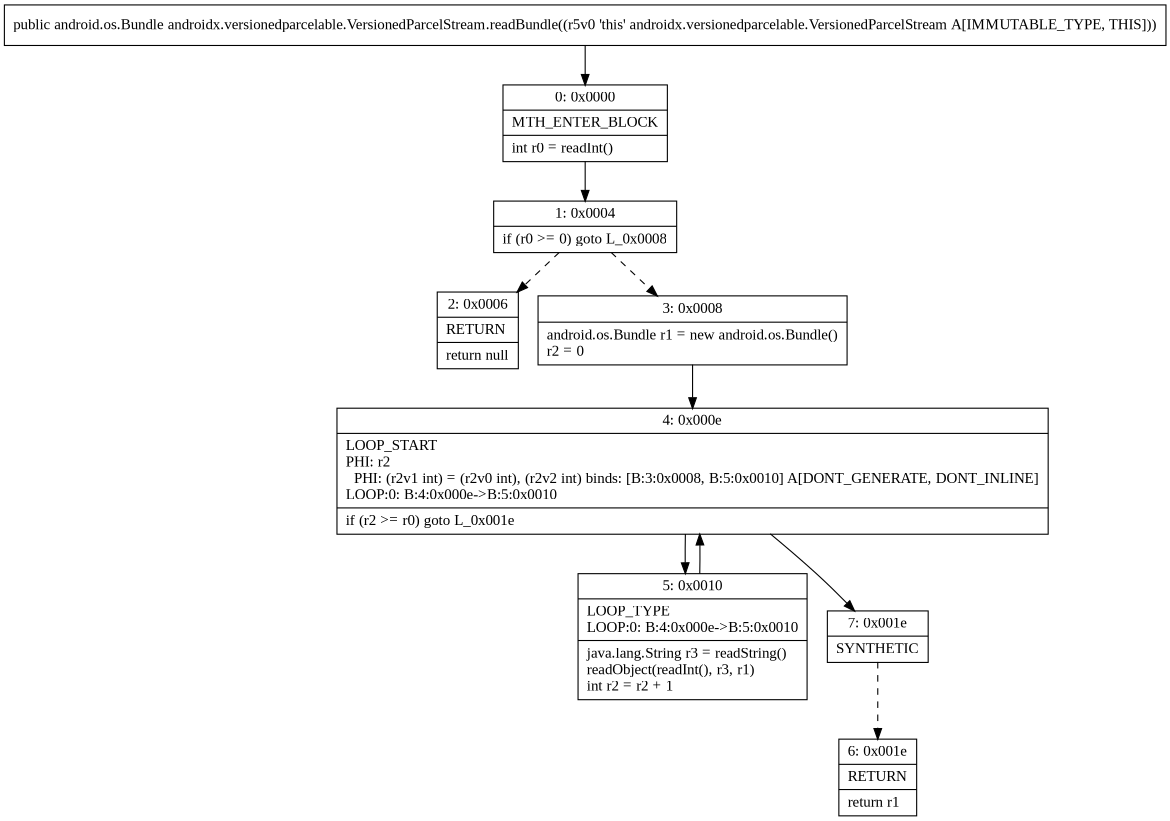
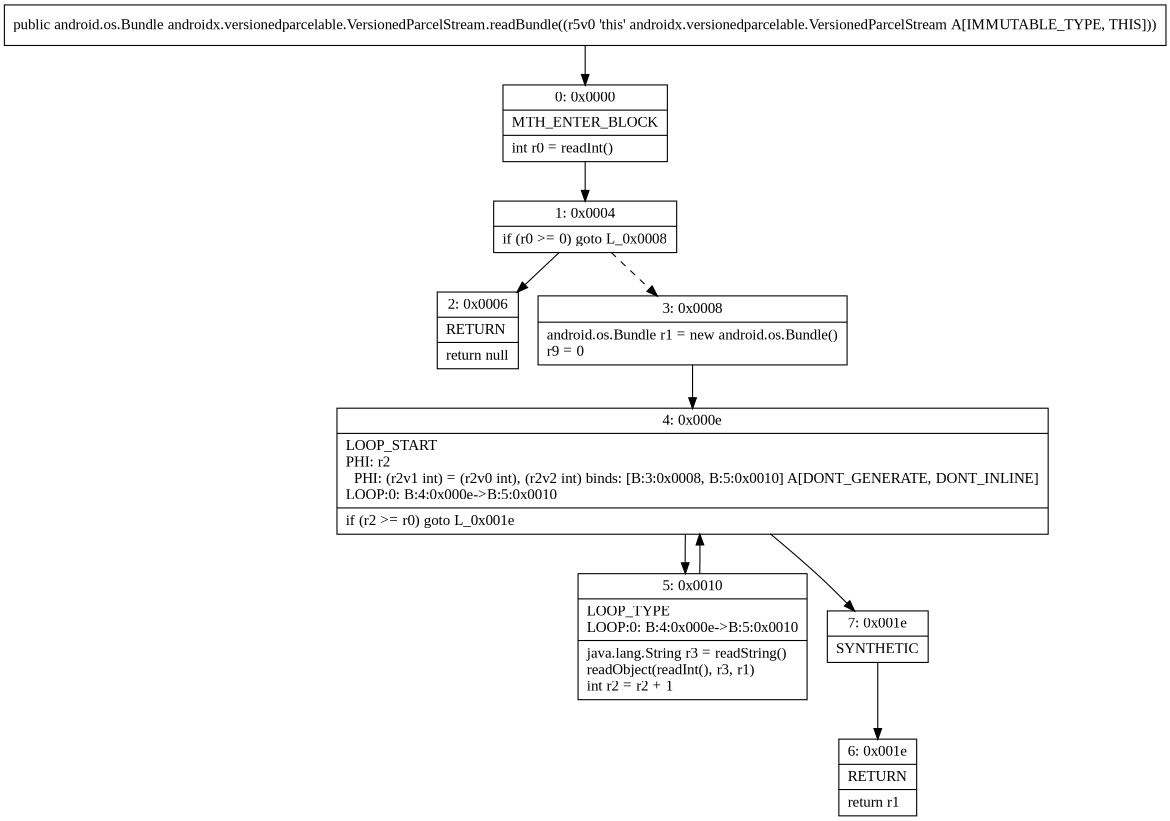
edge "1: 0x0004" -> "2: 0x0006": style dashed -> solid
node "3: 0x0008": text "r2 = 0" -> "r9 = 0"
edge "7: 0x001e" -> "6: 0x001e": style dashed -> solid
